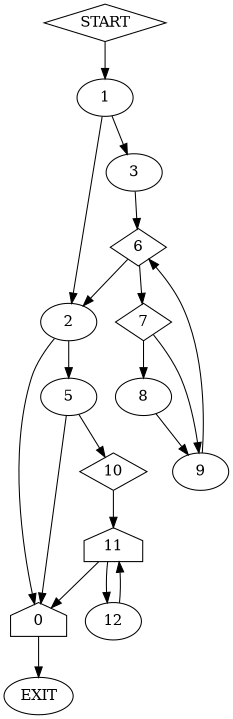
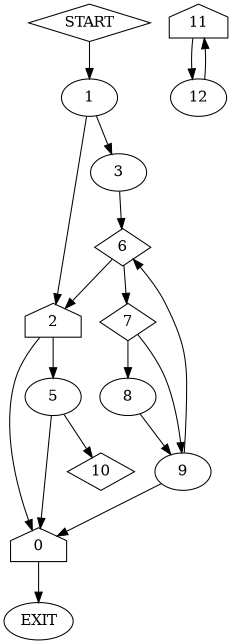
node "2": shape ellipse -> house
edge "10" -> "11": removed
edge "11" -> "0": now "9" -> "0"
